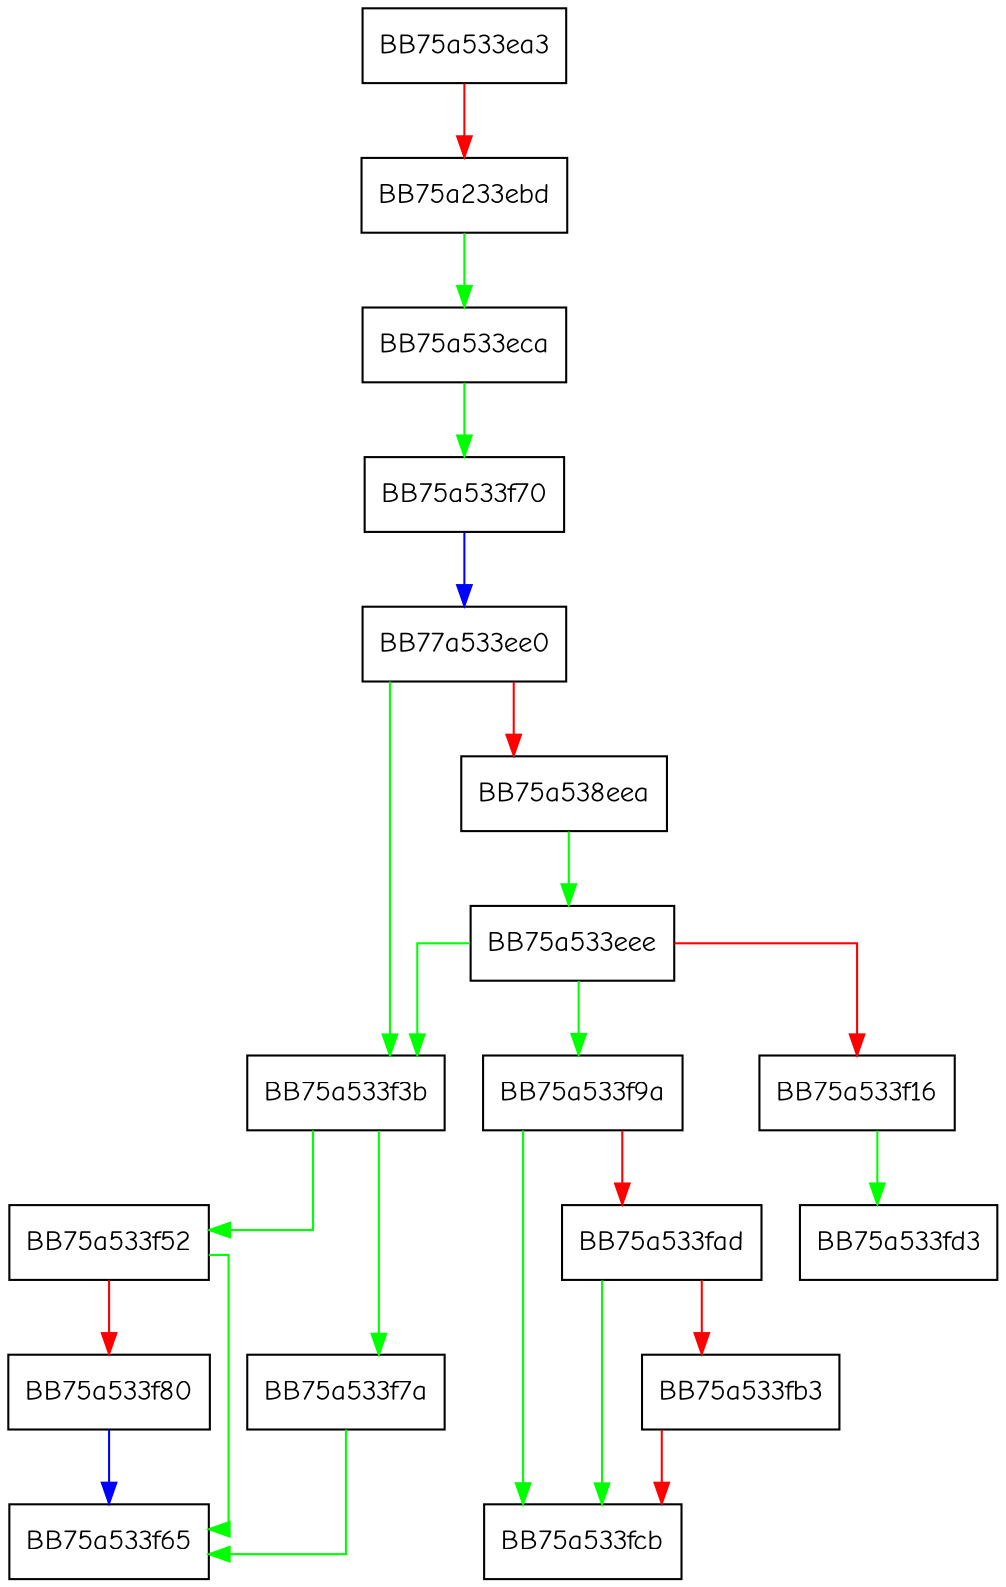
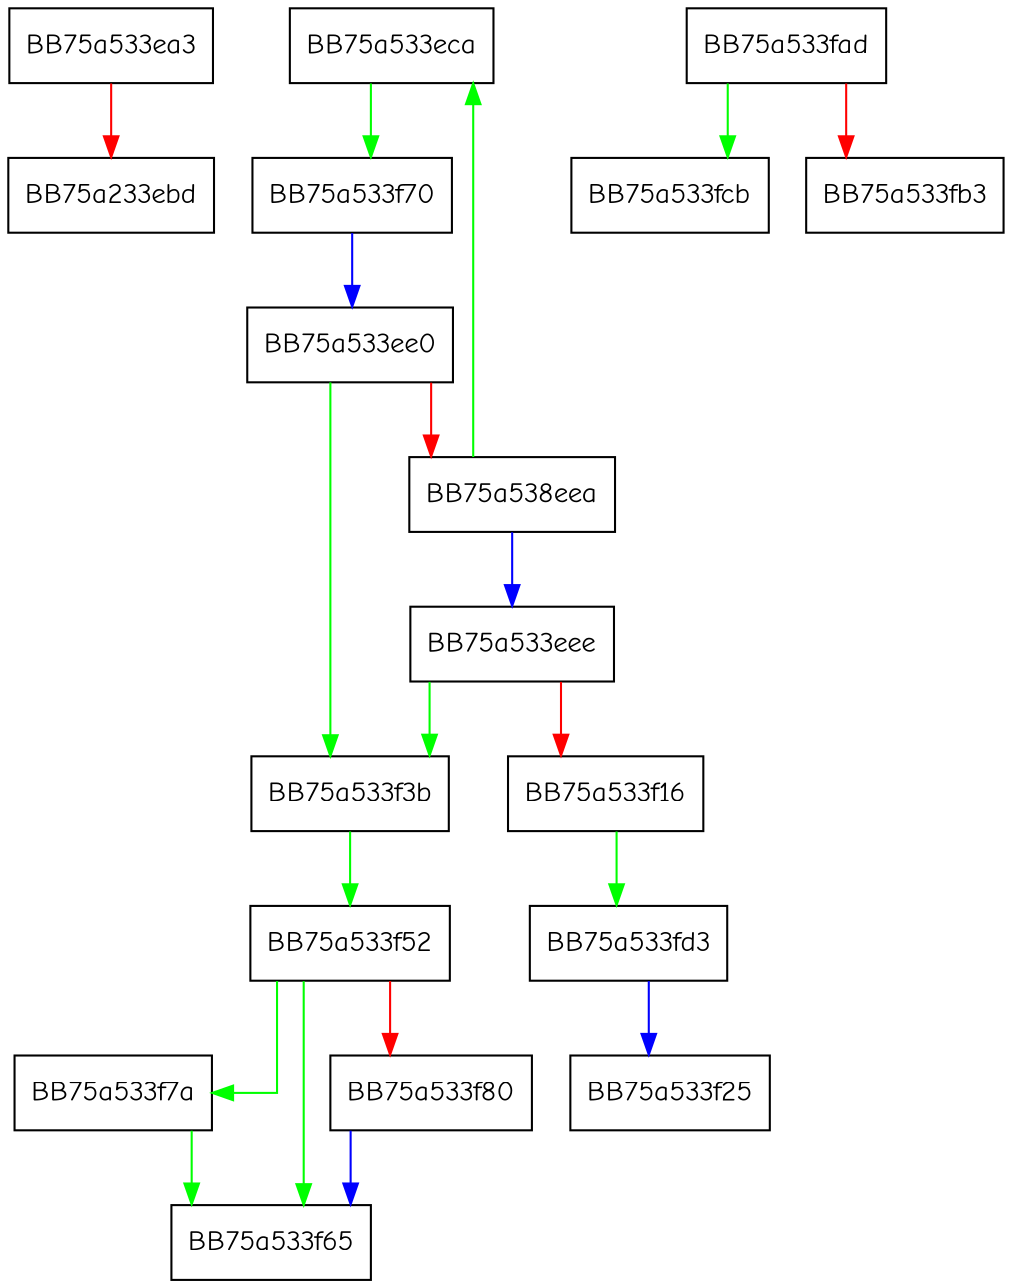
edge "BB75a233ebd" -> "BB75a533eca": now "BB75a538eea" -> "BB75a533eca"
node "BB77a533ee0": label "BB77a533ee0" -> "BB75a533ee0"
edge "BB75a538eea" -> "BB75a533eee": color green -> blue
node "BB75a533f9a": removed
node "BB75a533f25": added
edge "BB75a533f3b" -> "BB75a533f7a": now "BB75a533f52" -> "BB75a533f7a"
edge "BB75a533fb3" -> "BB75a533fcb": removed
